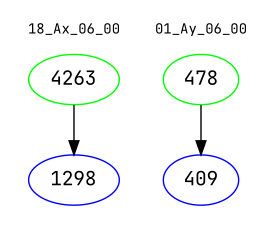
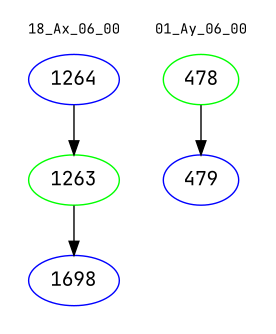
node "1264": added
node "4263": label "4263" -> "1263"
node "1298": label "1298" -> "1698"
node "409": label "409" -> "479"
